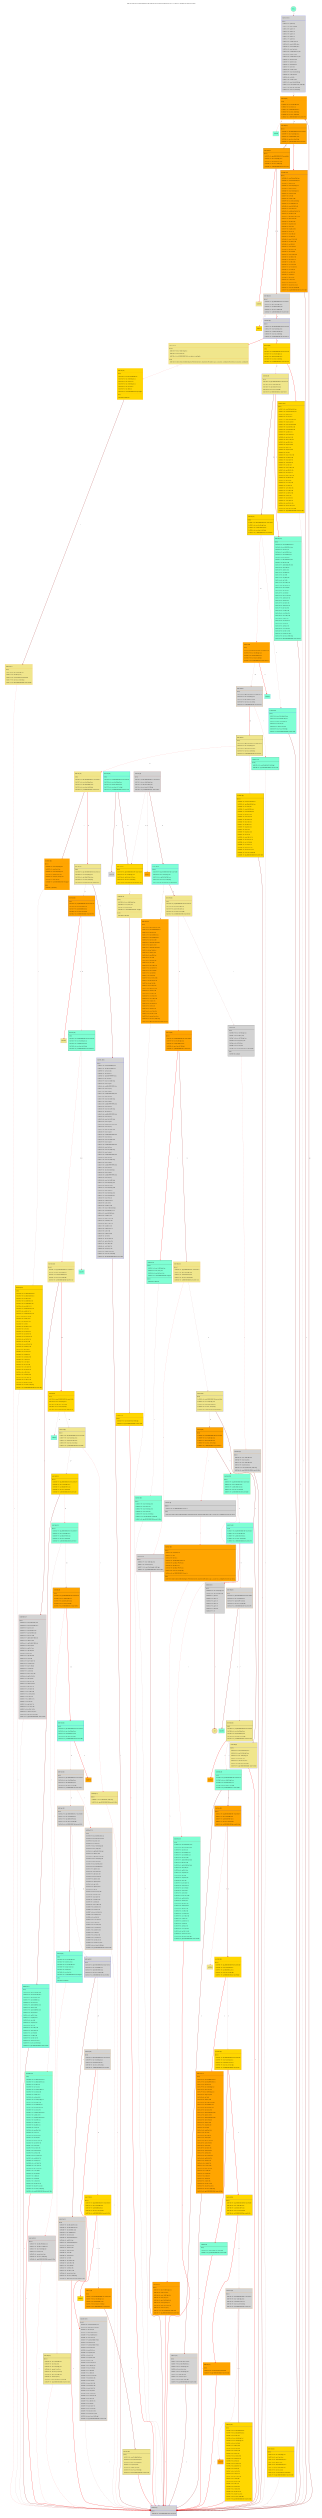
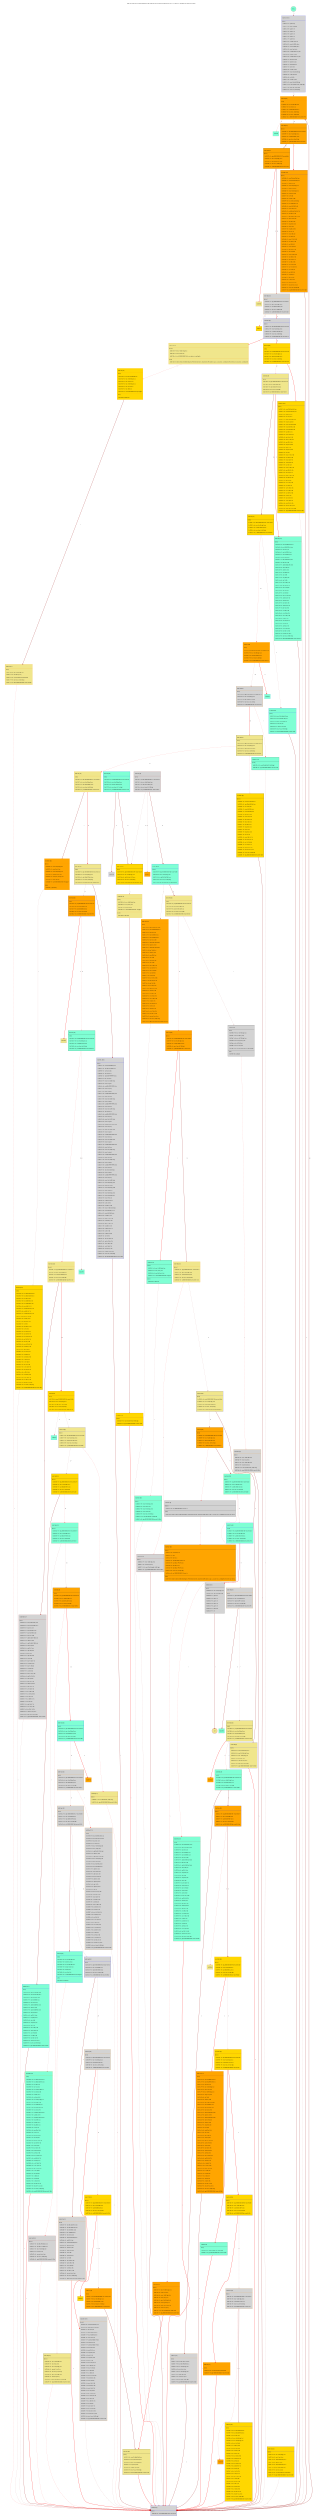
edge "0x401ecf [44]" -> "0x40280d [5]": now "0x401ecf [44]" -> "0x401b7f [30]"
